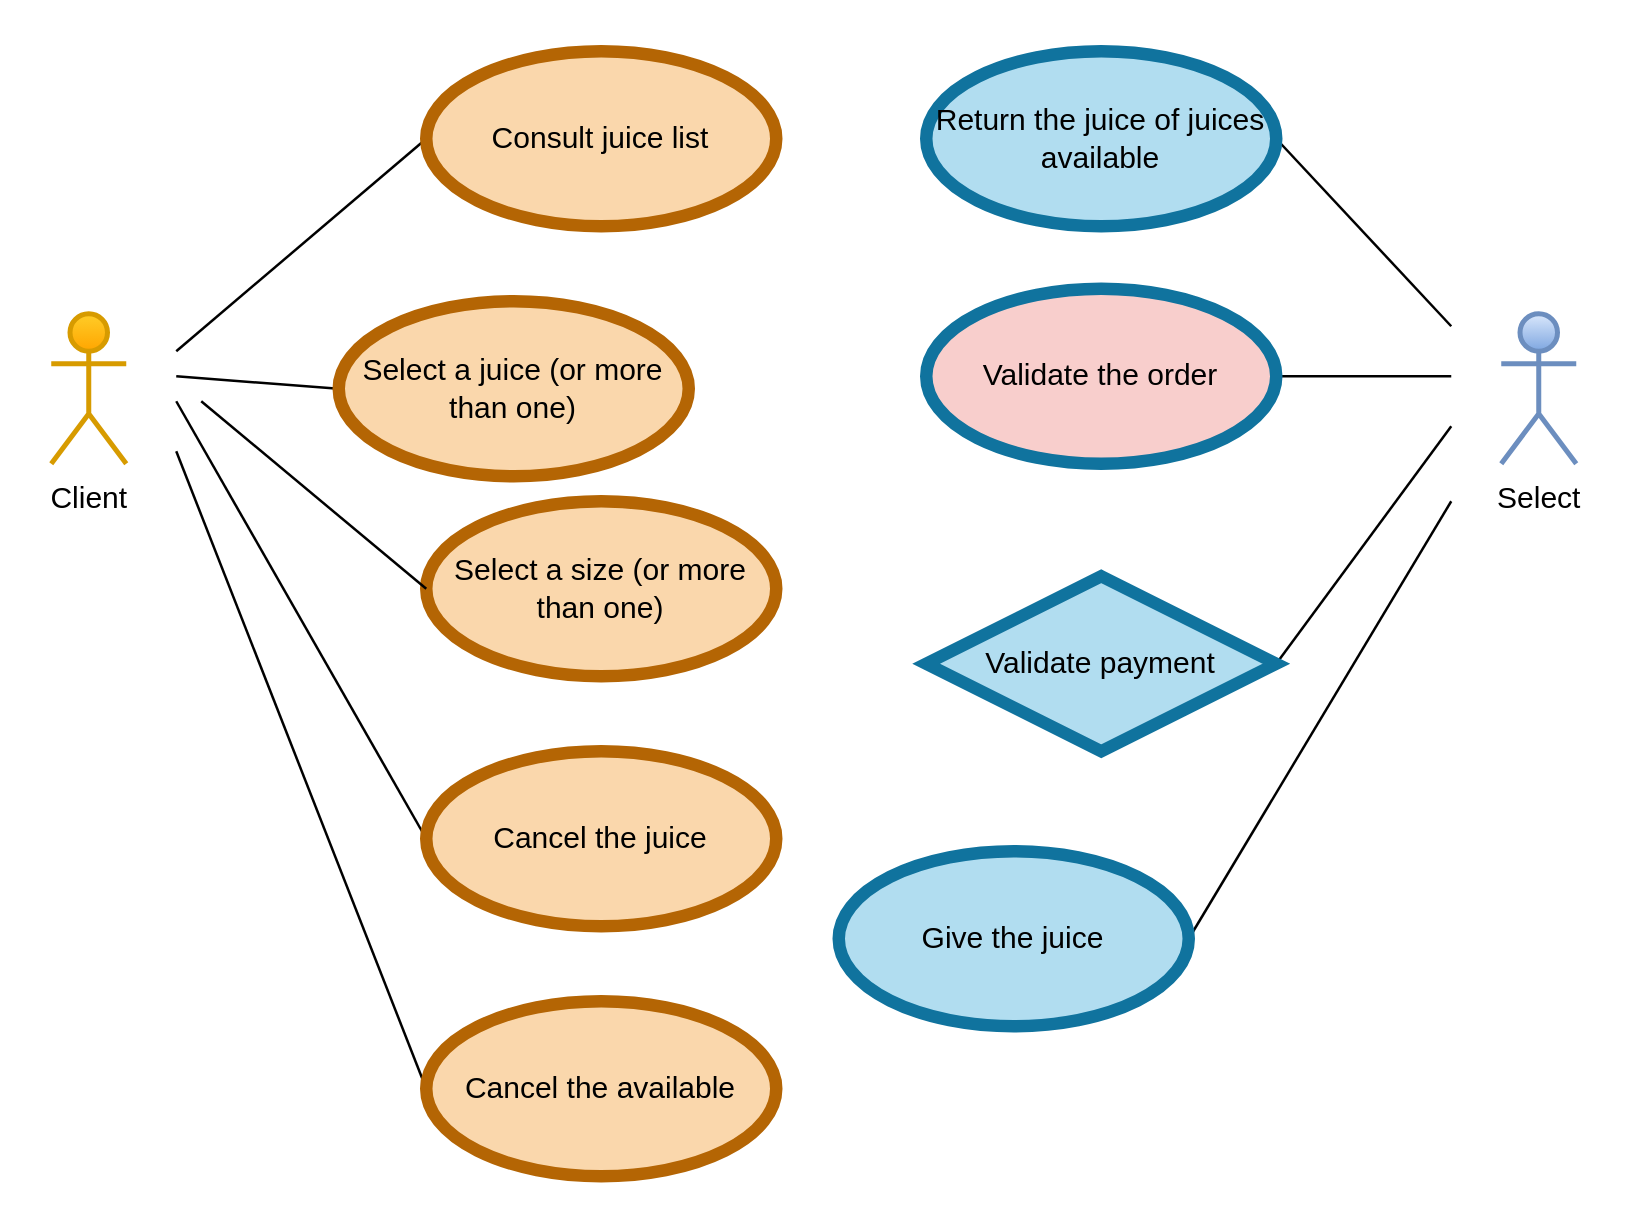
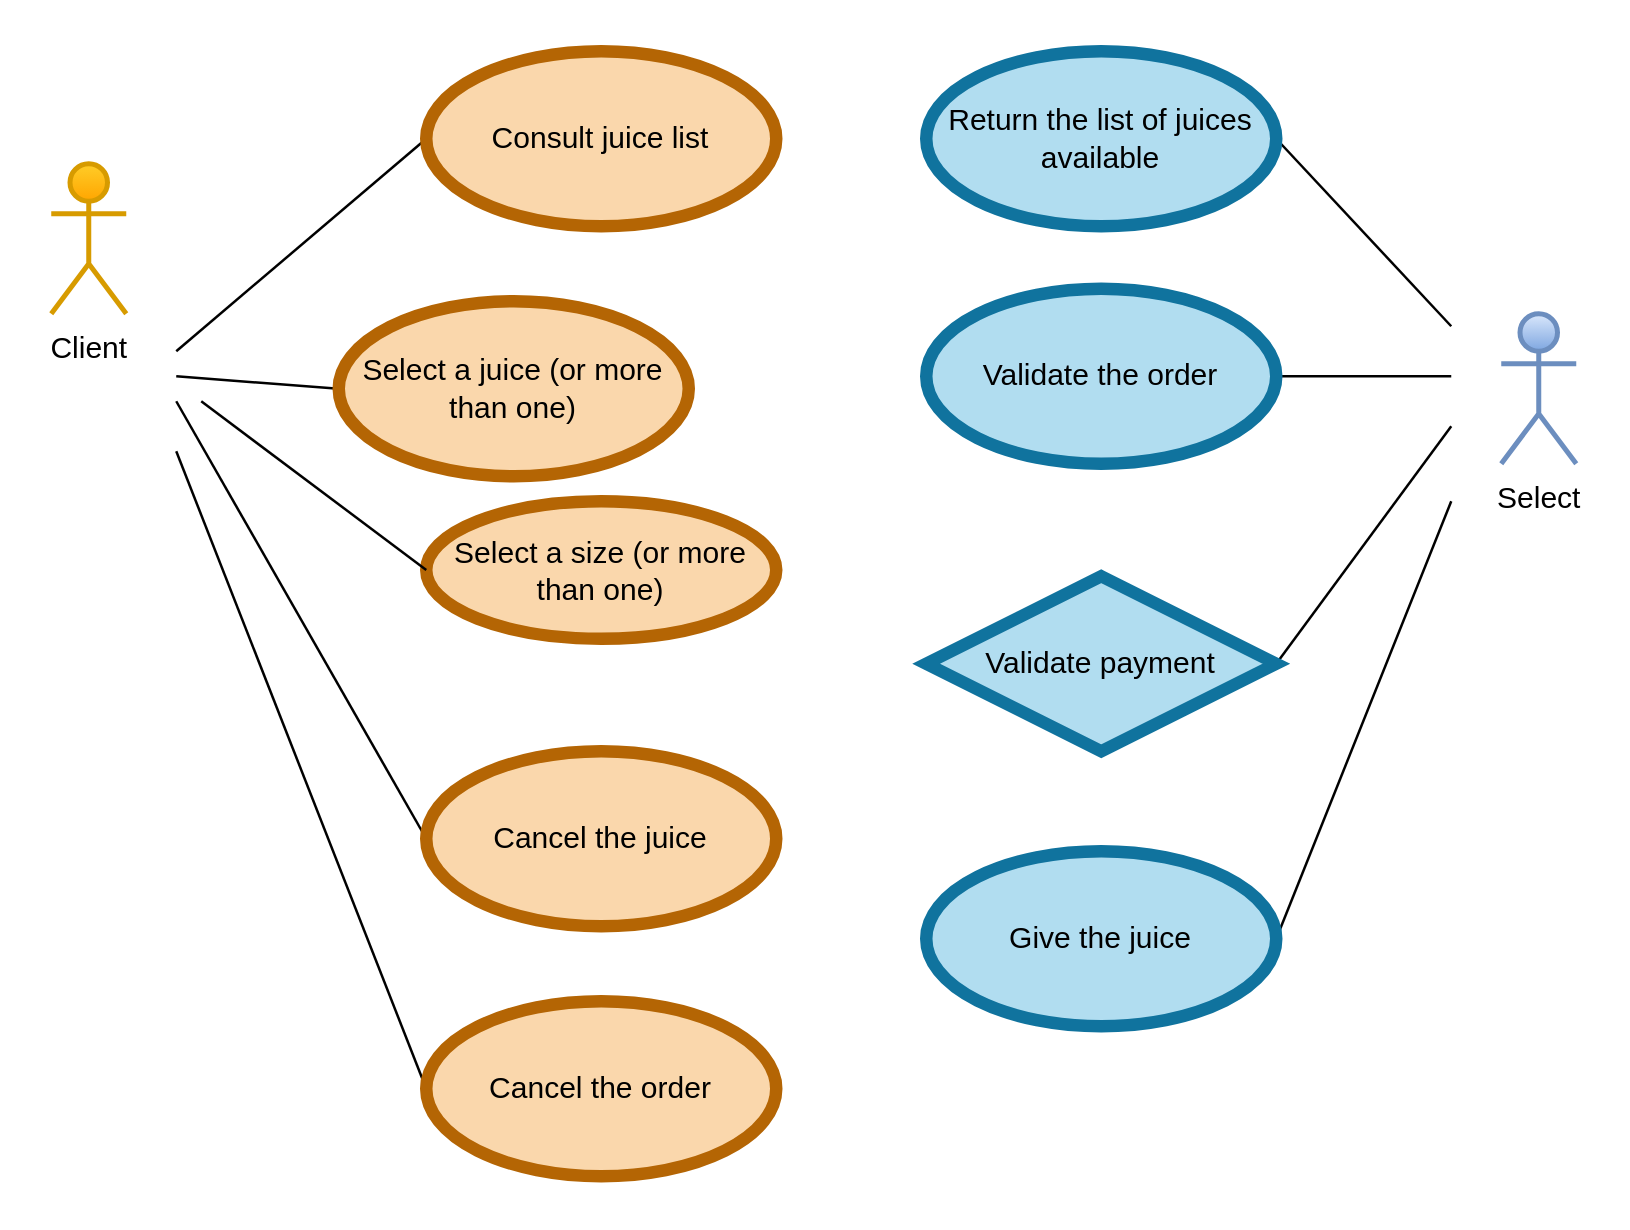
node "Return the juice of juices available": label "Return the juice of juices available" -> "Return the list of juices available"
node "Validate the order": fillcolor #f8cecc -> #b1ddf0
node "Client": moved (89, 389) -> (89, 239)
node "Select a size (or more than one)": size 350x175 -> 350x138
node "Give the juice": moved (1014, 939) -> (1101, 939)
node "Cancel the available": label "Cancel the available" -> "Cancel the order"
